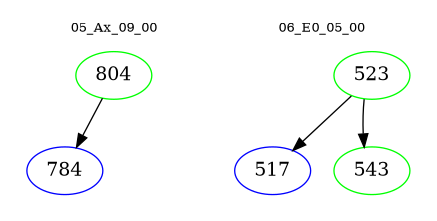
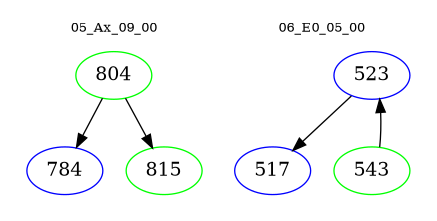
node "523": color green -> blue
edge "523" -> "543": reversed
node "815": added
